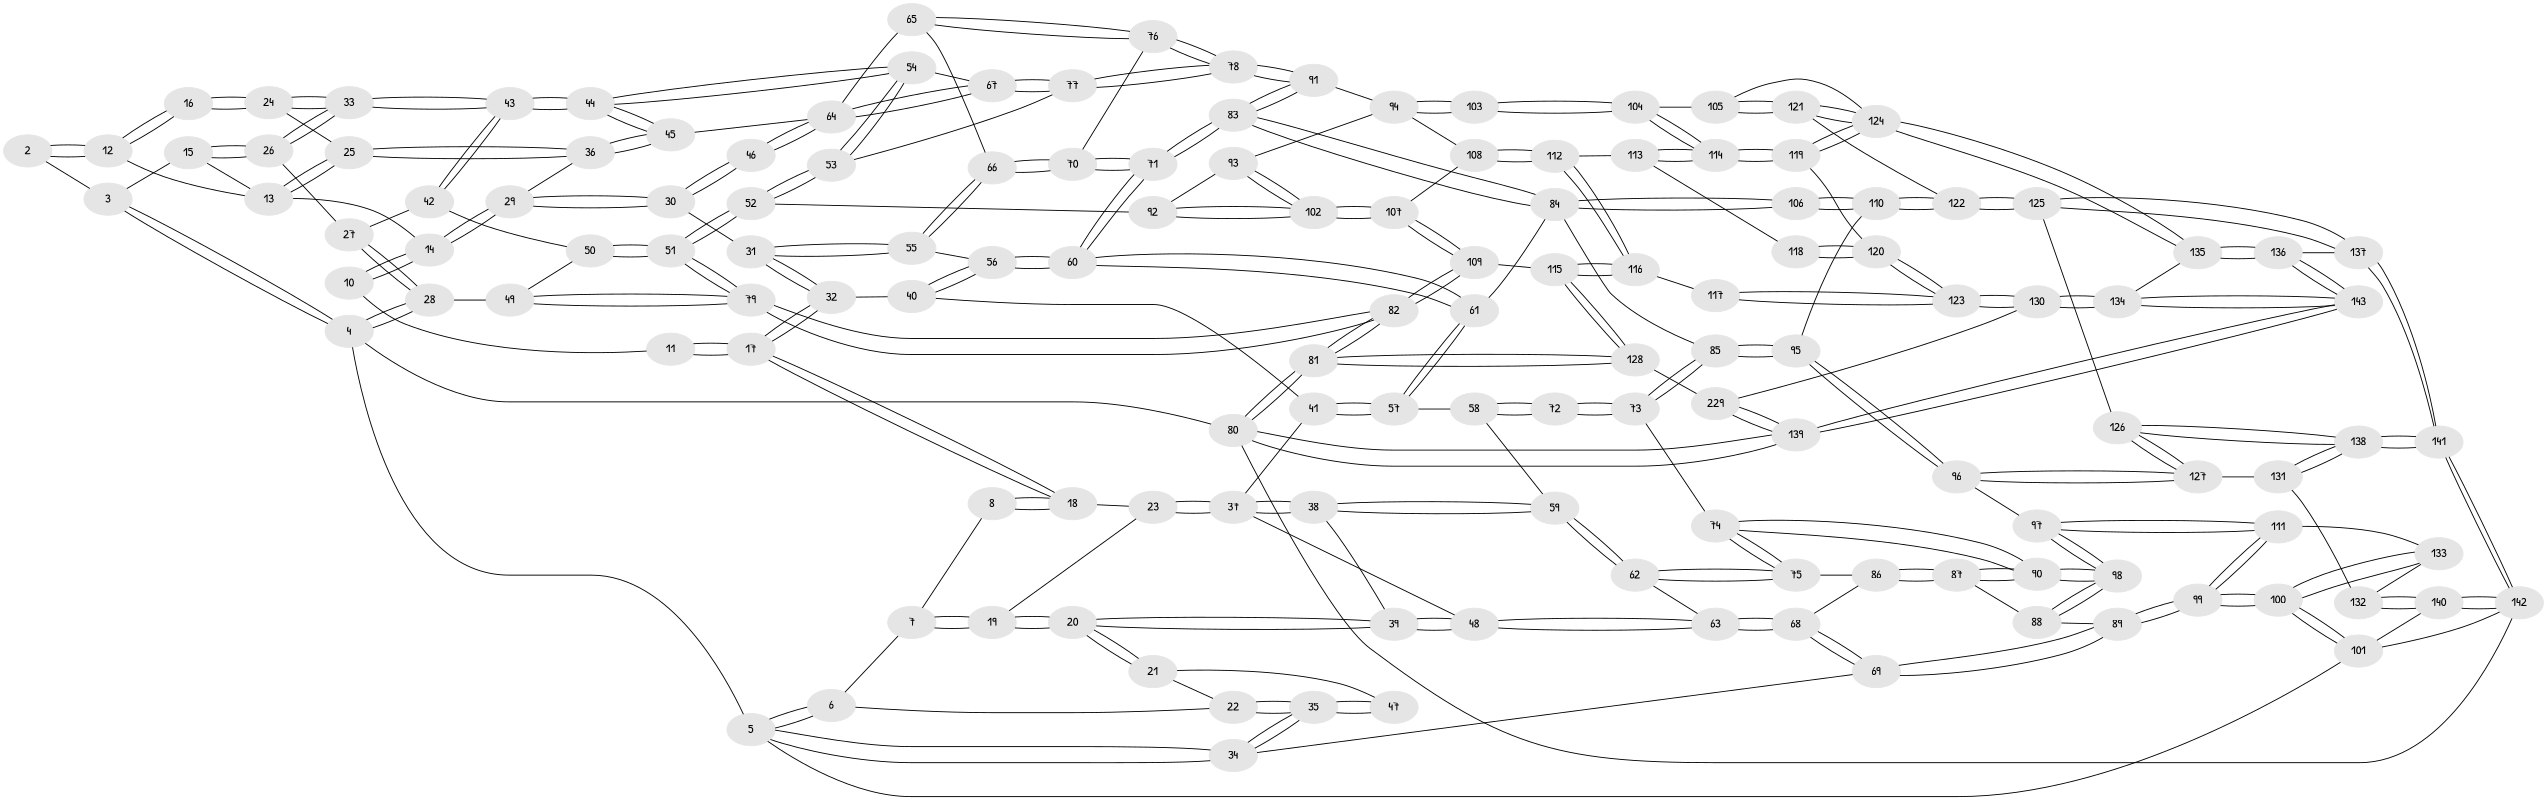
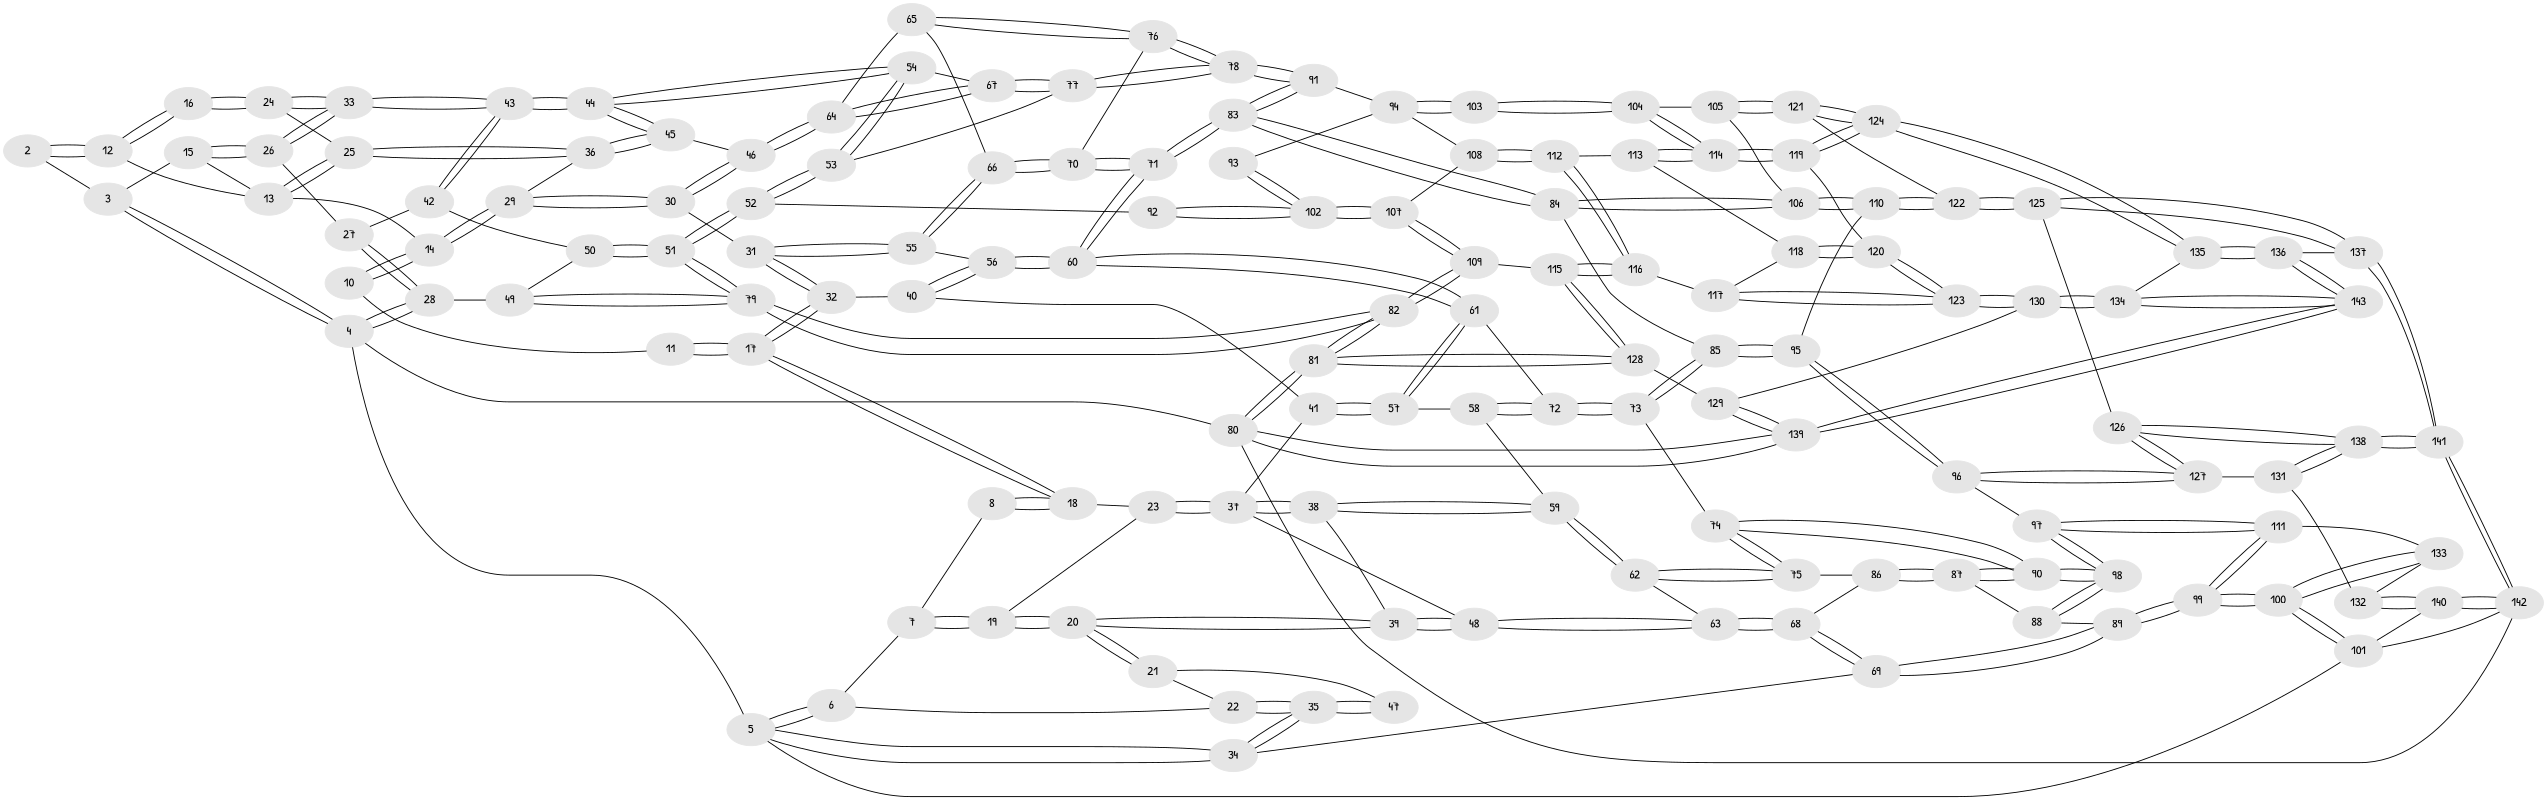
edge "105" -- "124": now "105" -- "106"
edge "64" -- "45": now "46" -- "45"
edge "93" -- "92": removed
edge "84" -- "61": now "72" -- "61"
edge "118" -- "117": added
node "229": label "229" -> "129"
